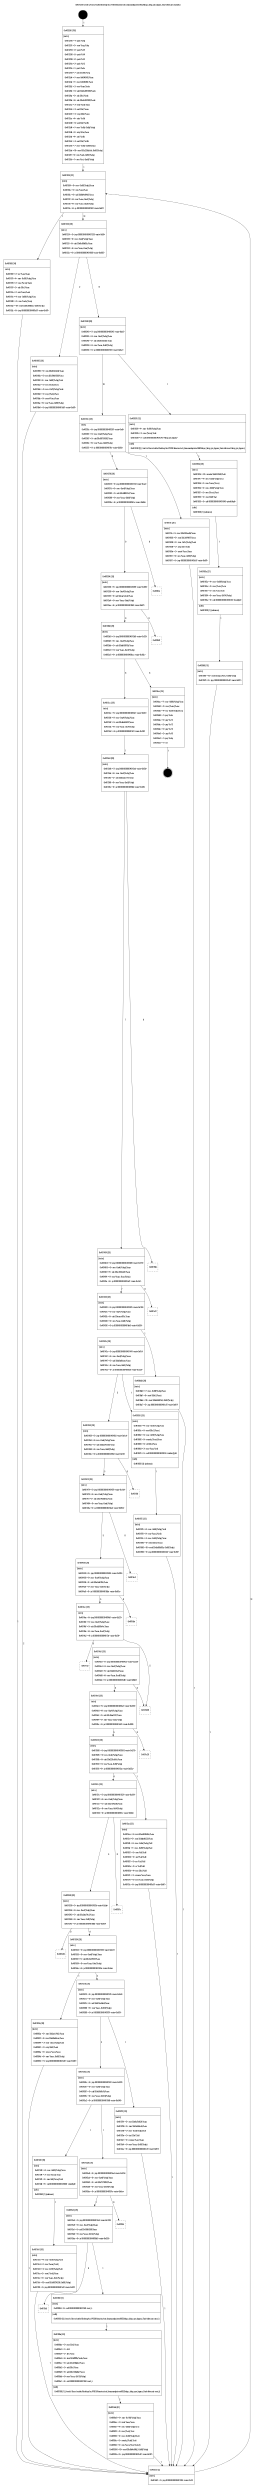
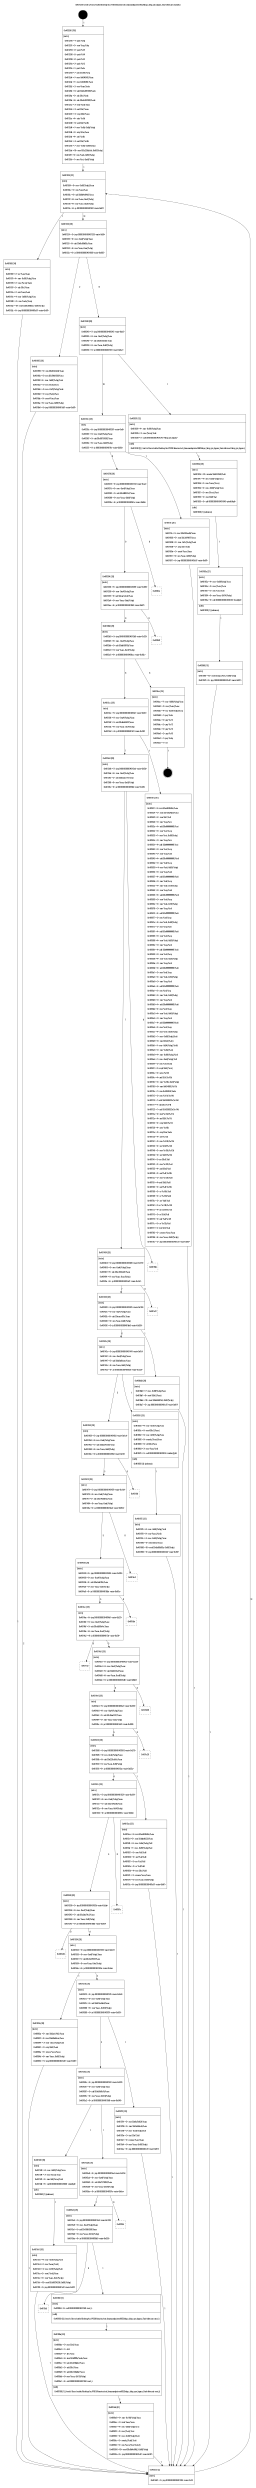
node "0x40161f [370]": added
edge "0x401420 [28]" -> "0x40143c [28]": added, label "6"
edge "0x4014ac [28]" -> "0x401b40": now "0x4014ac [28]" -> "0x4014c8 [28]"
